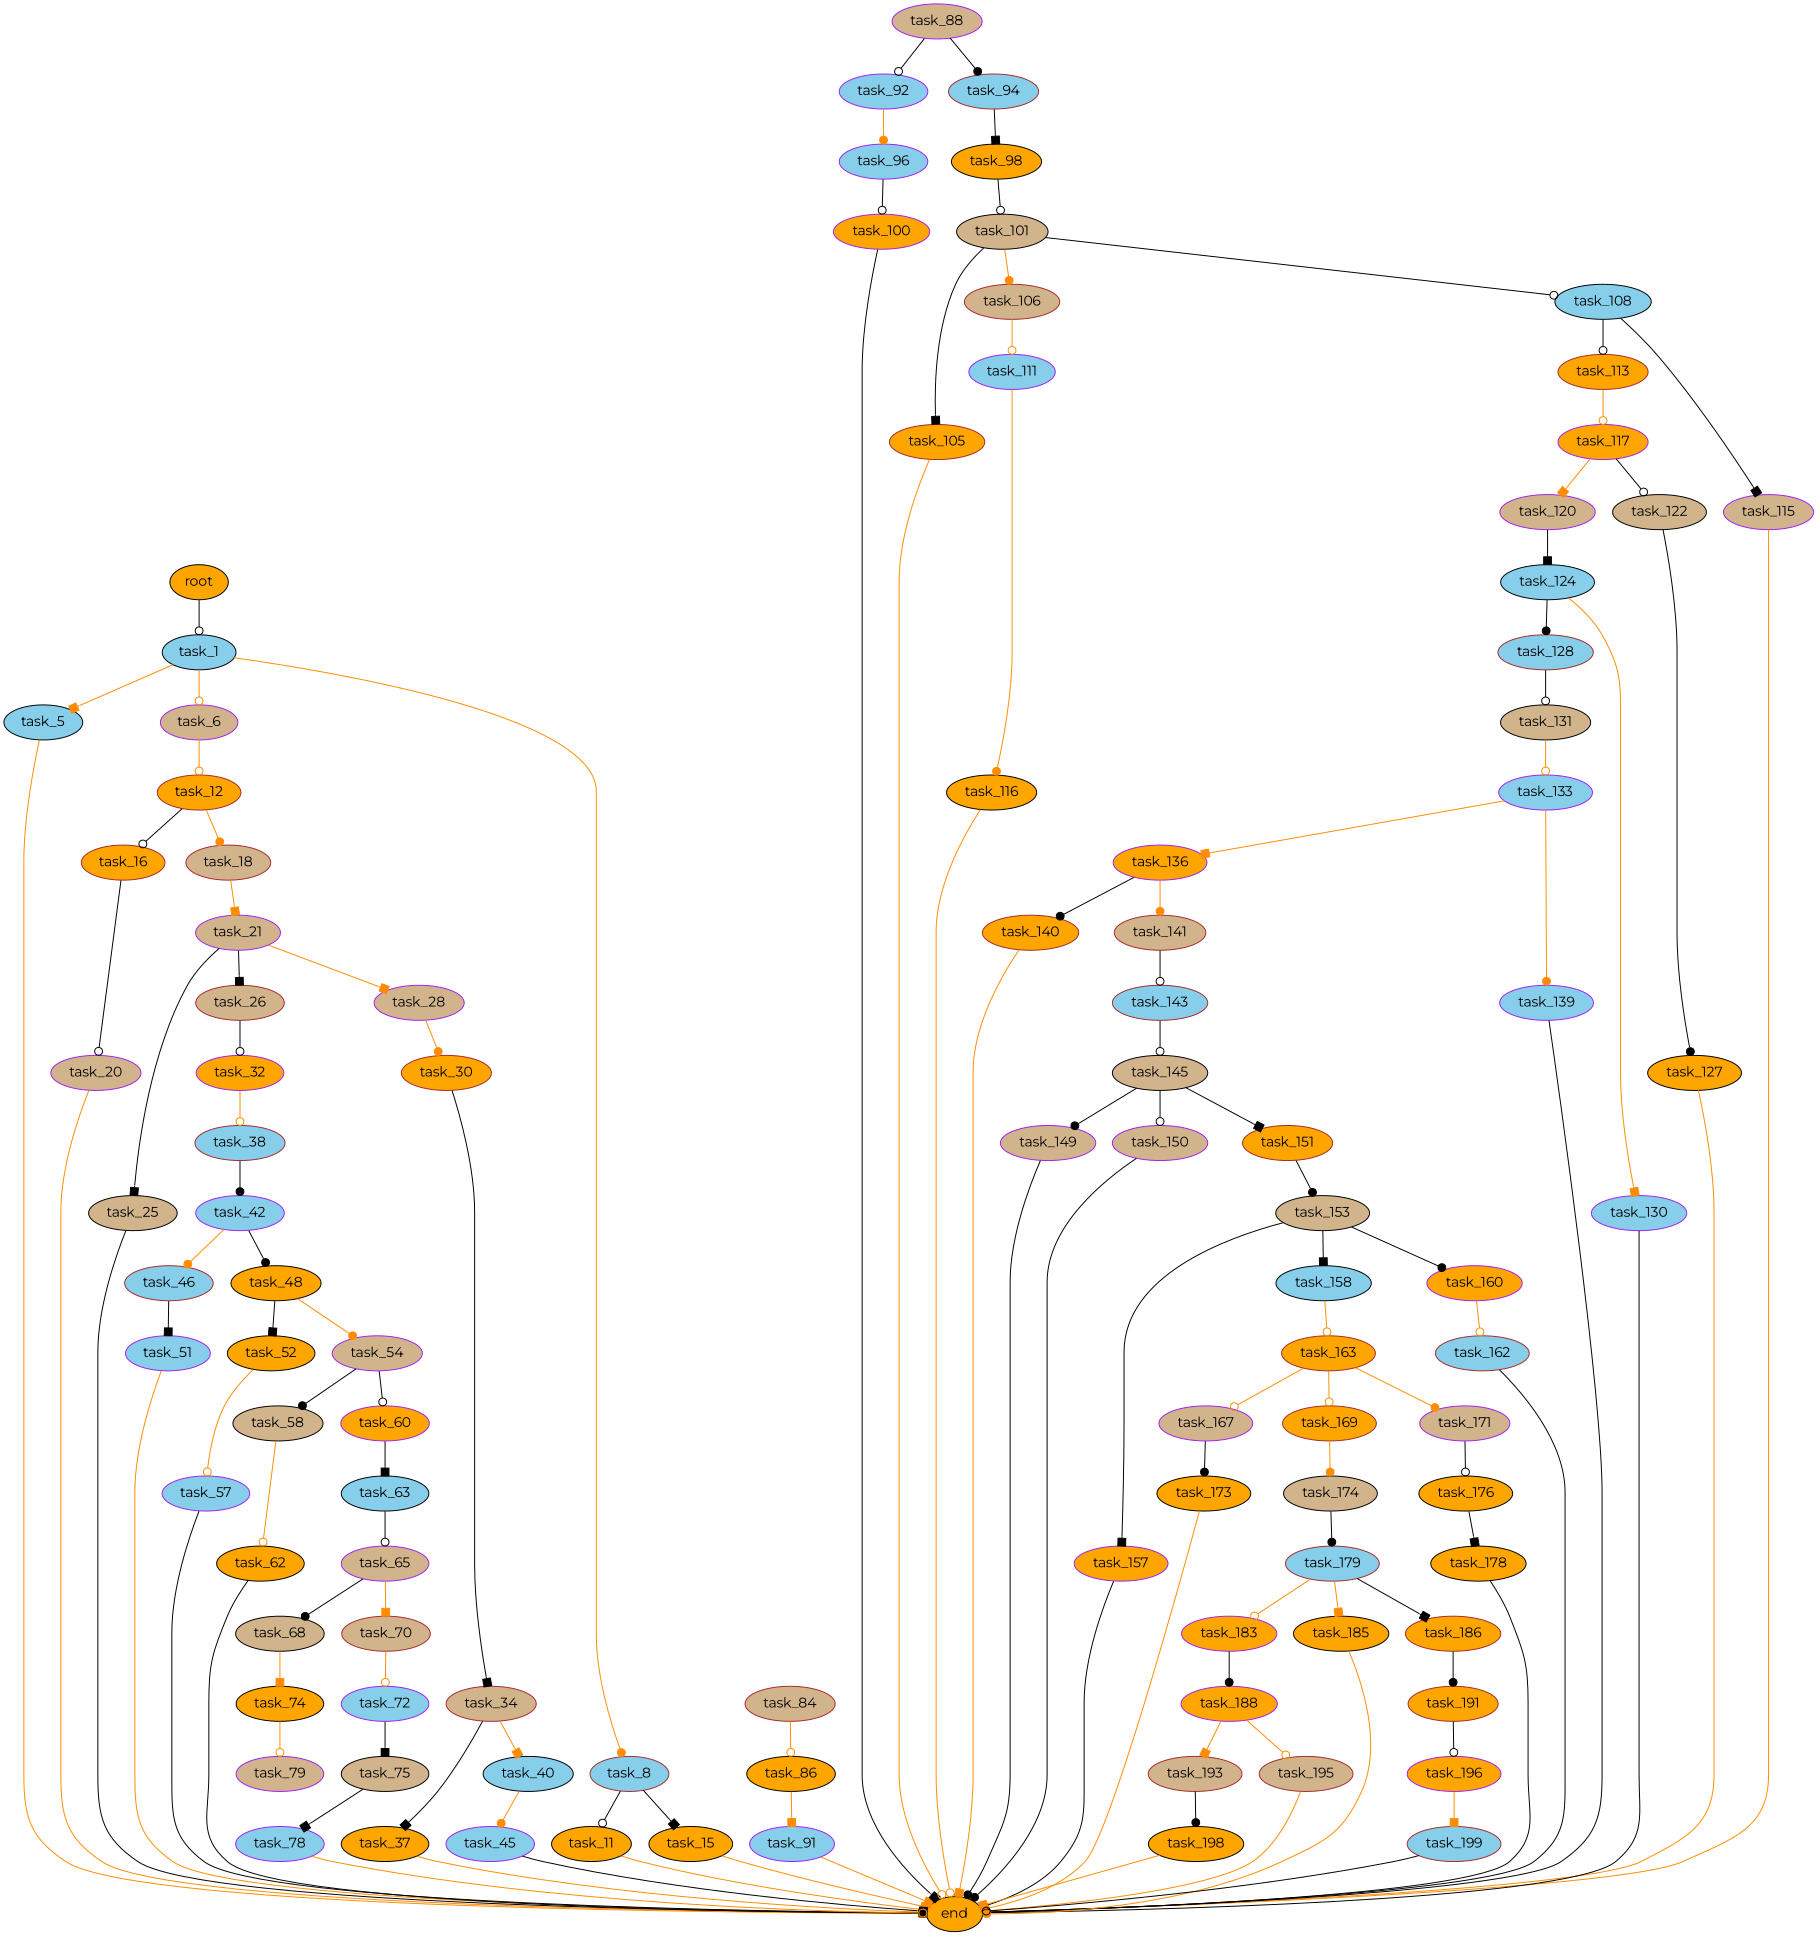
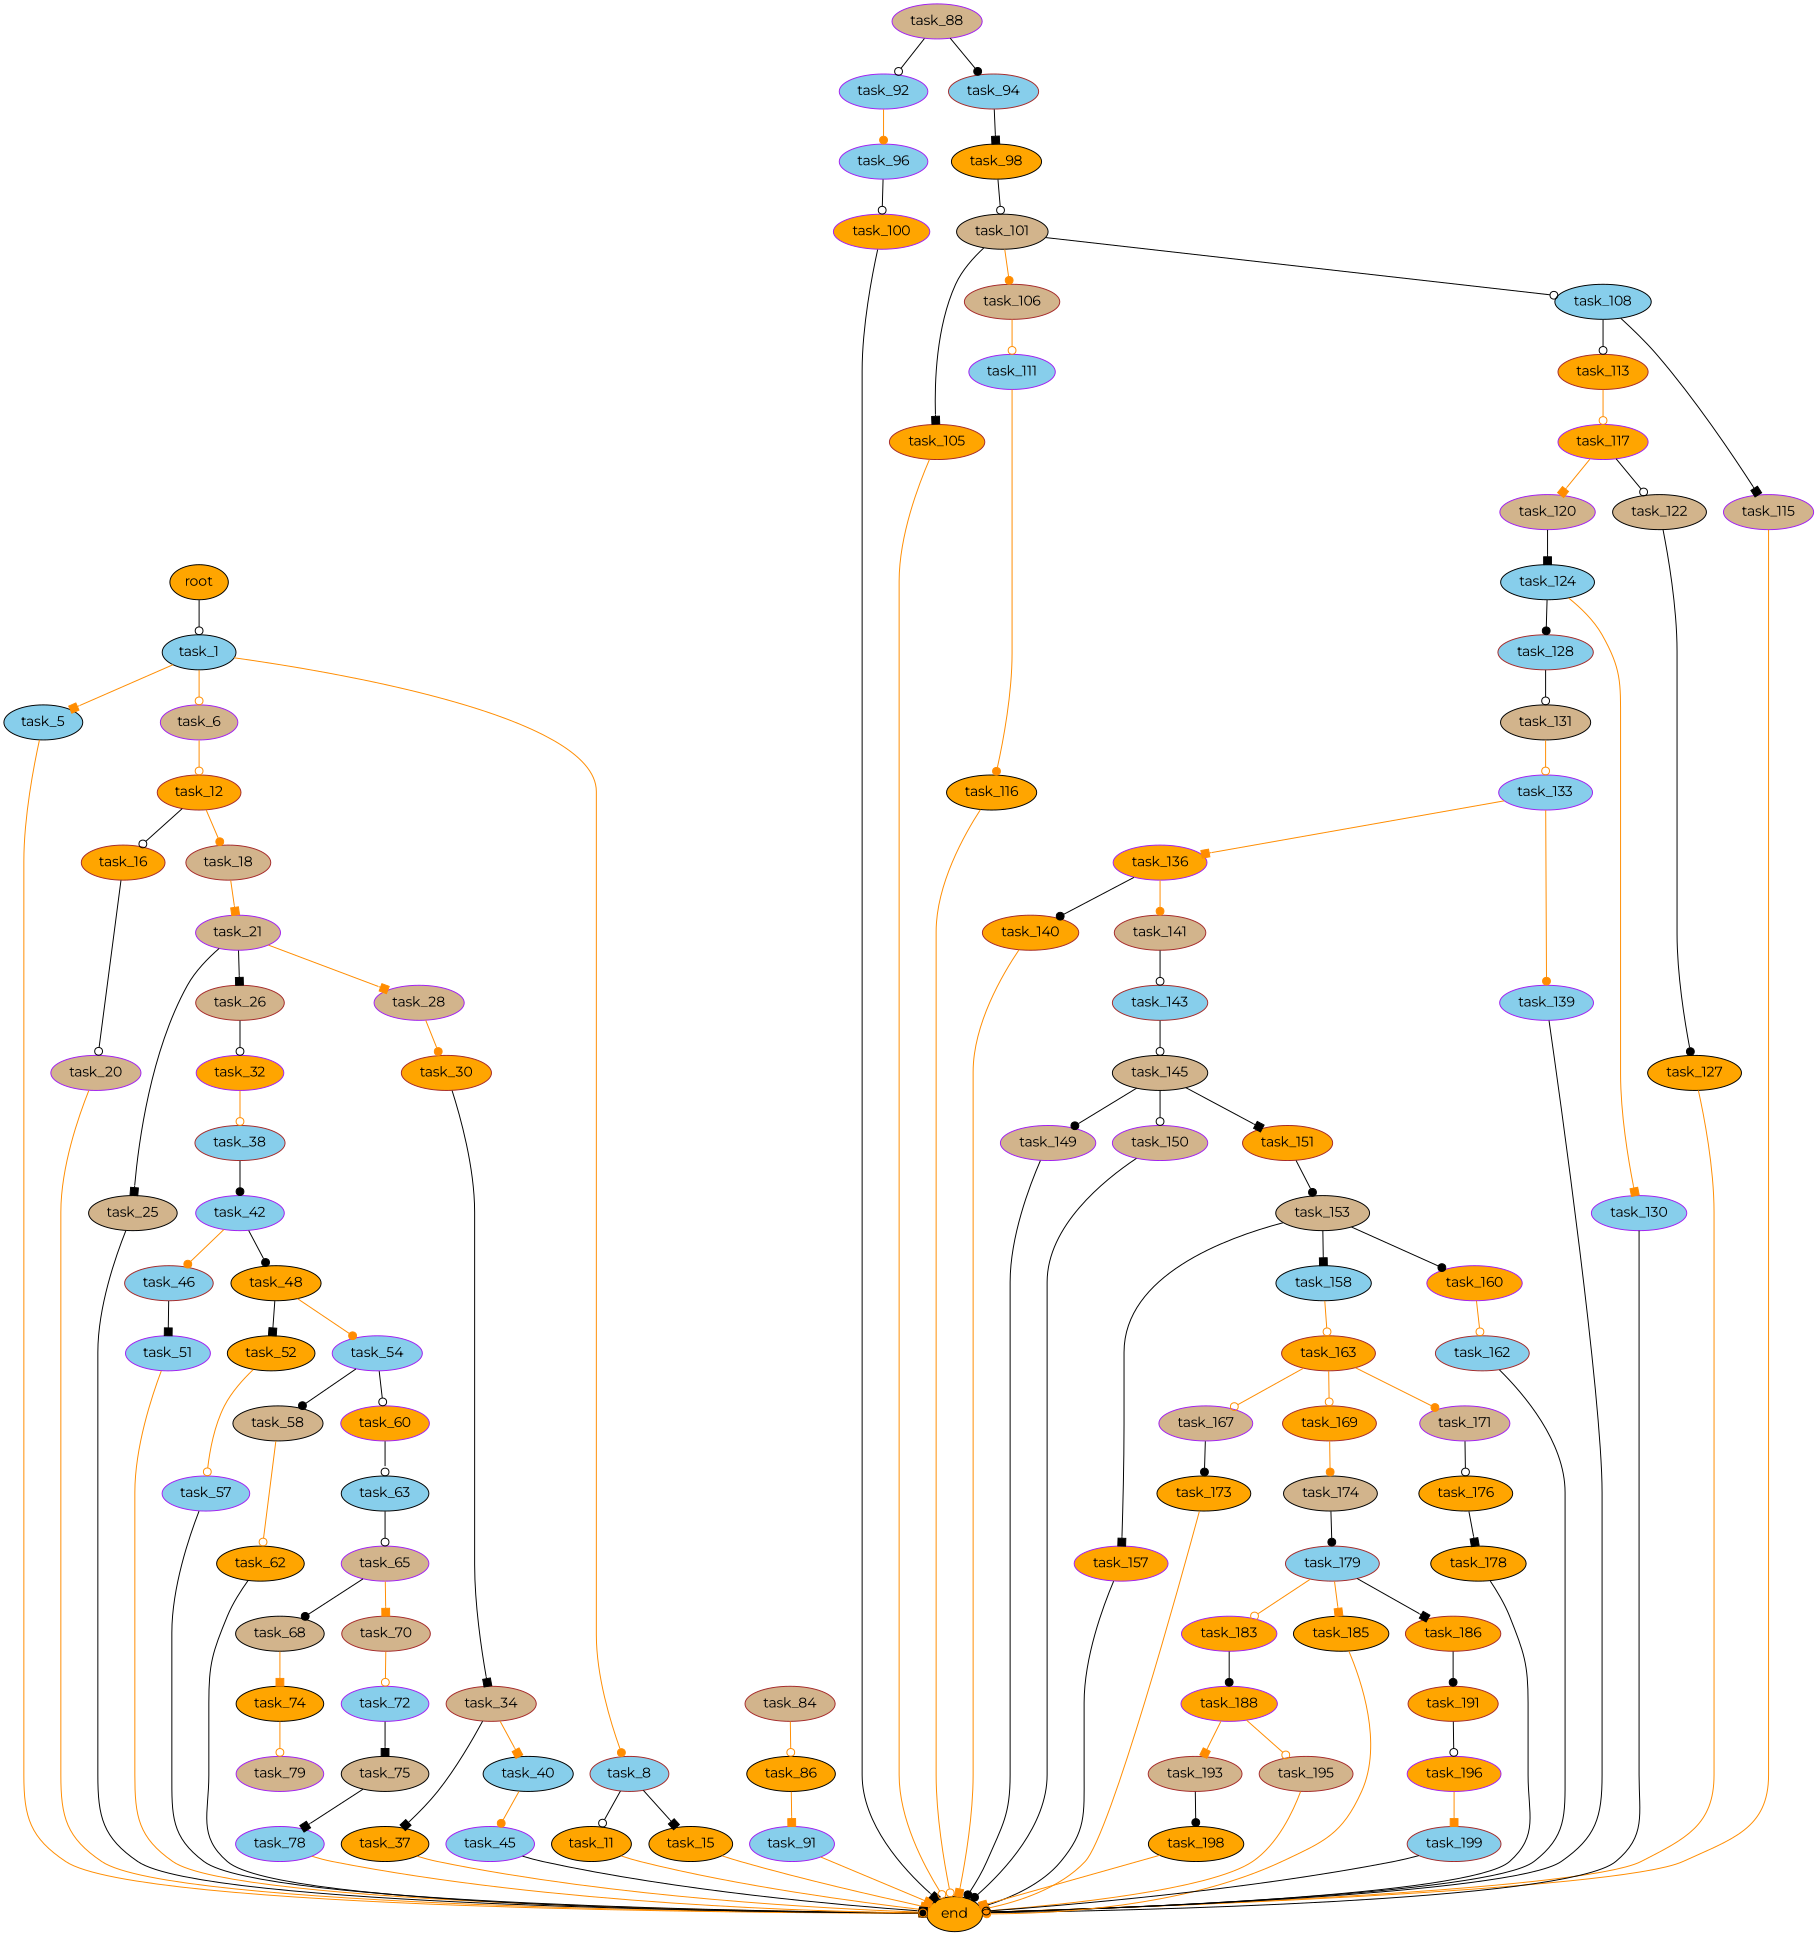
node "task_54": fillcolor tan -> skyblue
edge "task_60" -> "task_63": arrowhead box -> odot
